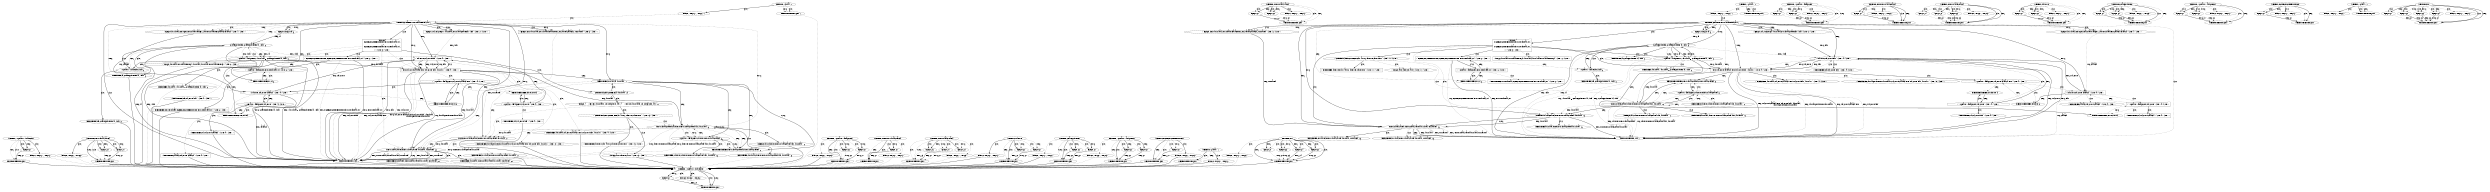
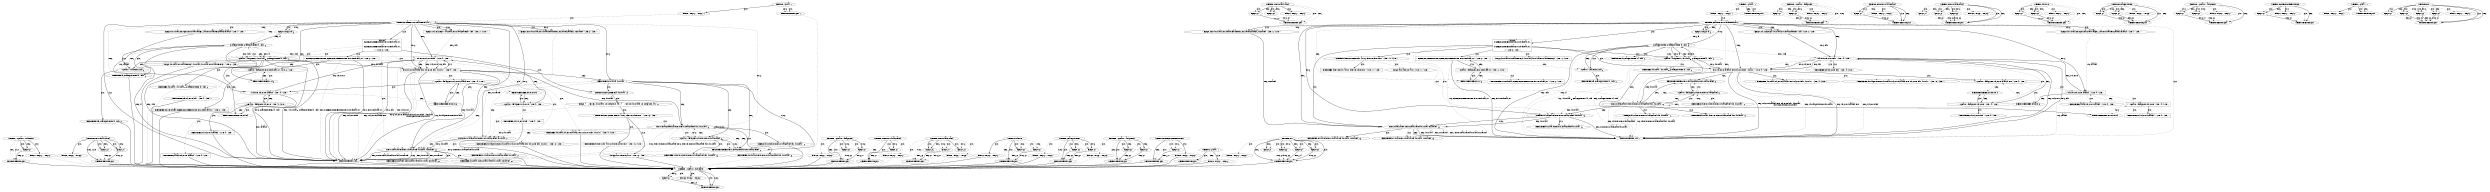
edge "(CONTROL_STRUCTURE,IF,if (download))" -> "(IDENTIFIER,download,if (download))": reversed
